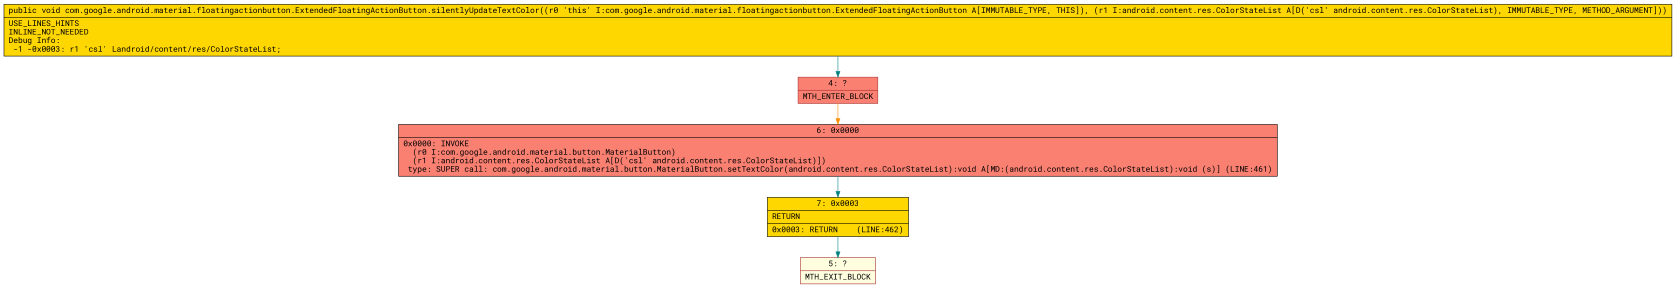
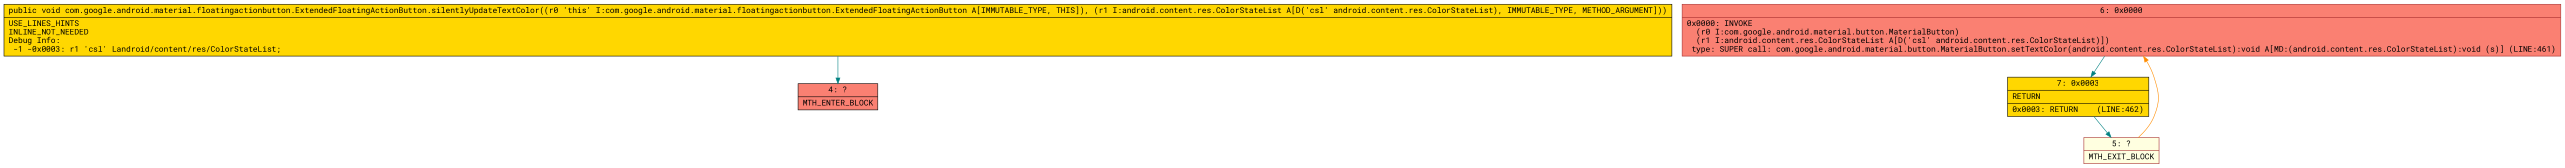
node "4: ?": color brown -> black
edge "4: ?" -> "6: 0x0000": now "5: ?" -> "6: 0x0000"
node "6: 0x0000": color black -> brown
